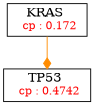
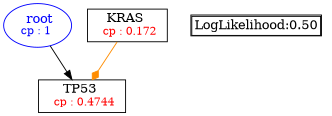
node "root": added
node "LogLikelihood:0.50": added
node "TP53": text "cp : 0.4742" -> "cp : 0.4744"
